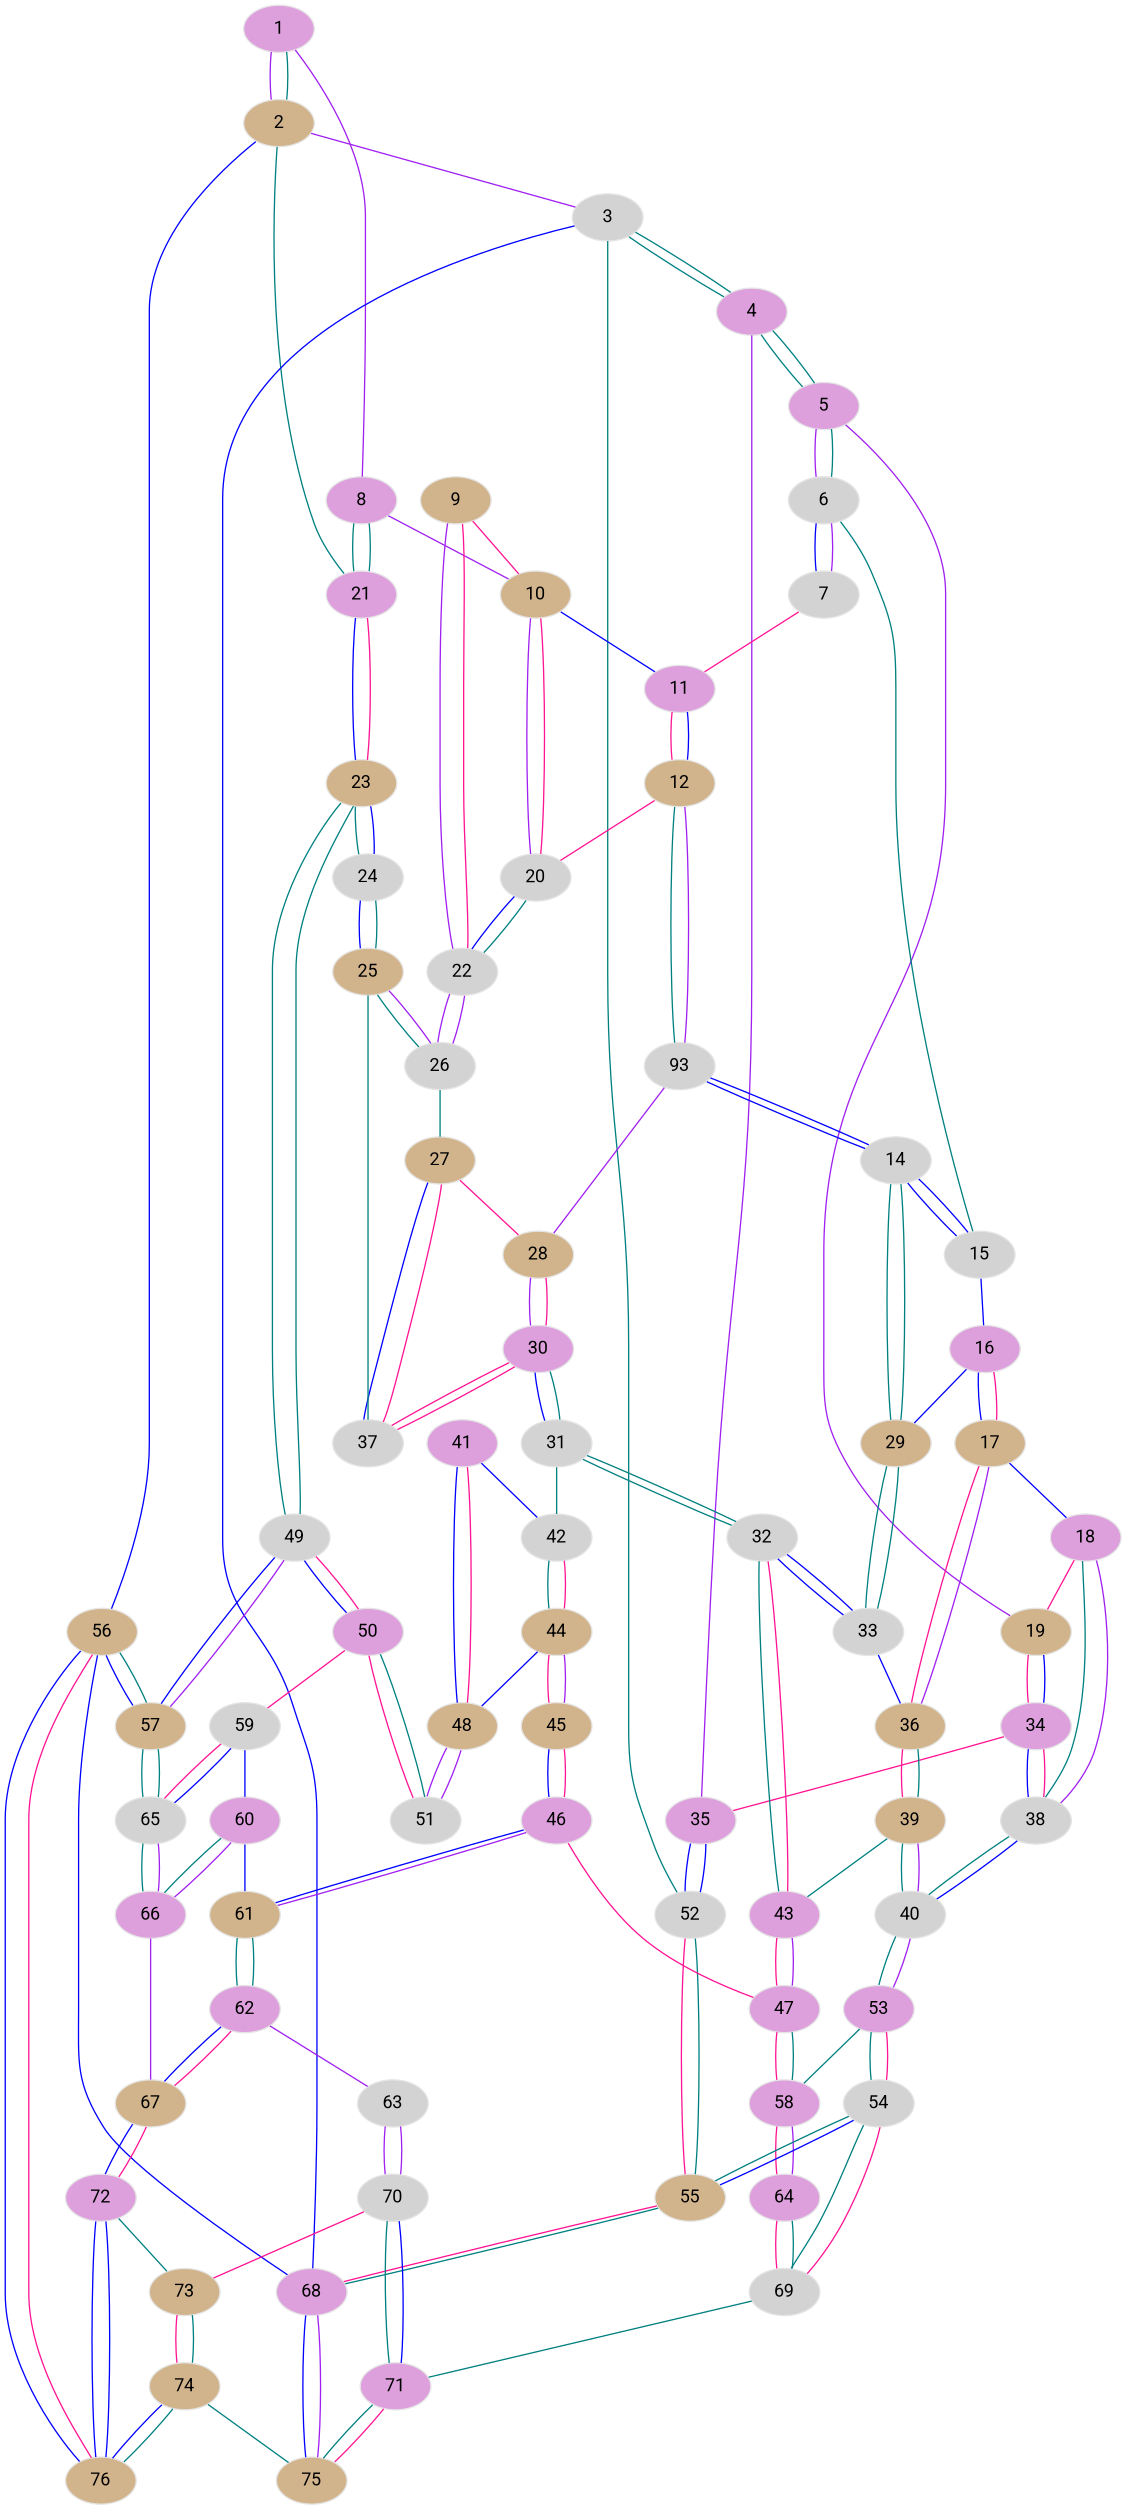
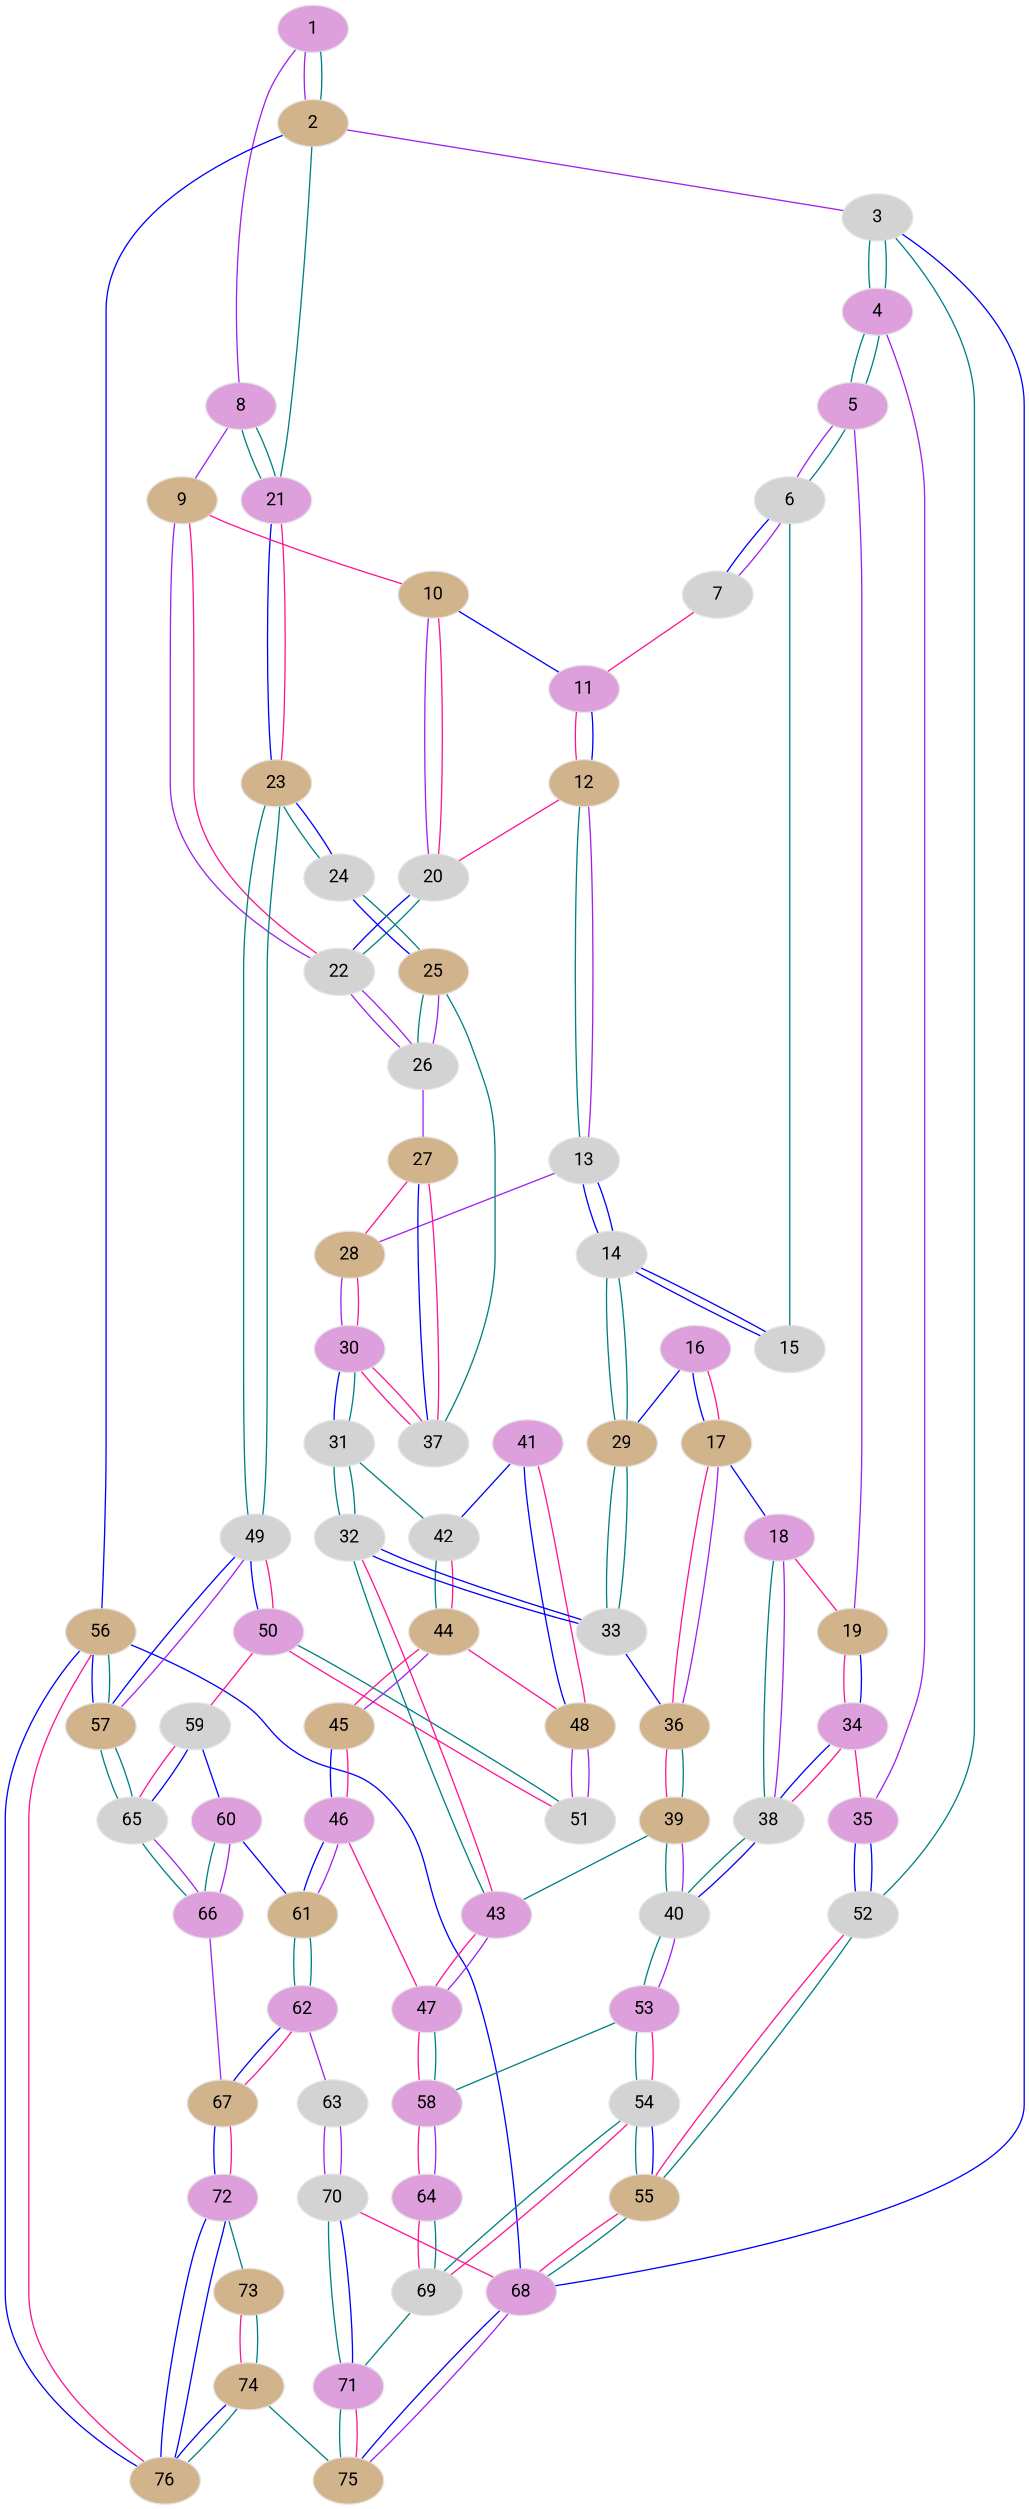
edge "8" -- "10": now "8" -- "9"
node "93": label "93" -> "13"
edge "26" -- "27": color teal -> purple
edge "15" -- "16": removed
edge "44" -- "48": color blue -> deeppink
edge "70" -- "73": now "70" -- "68"
